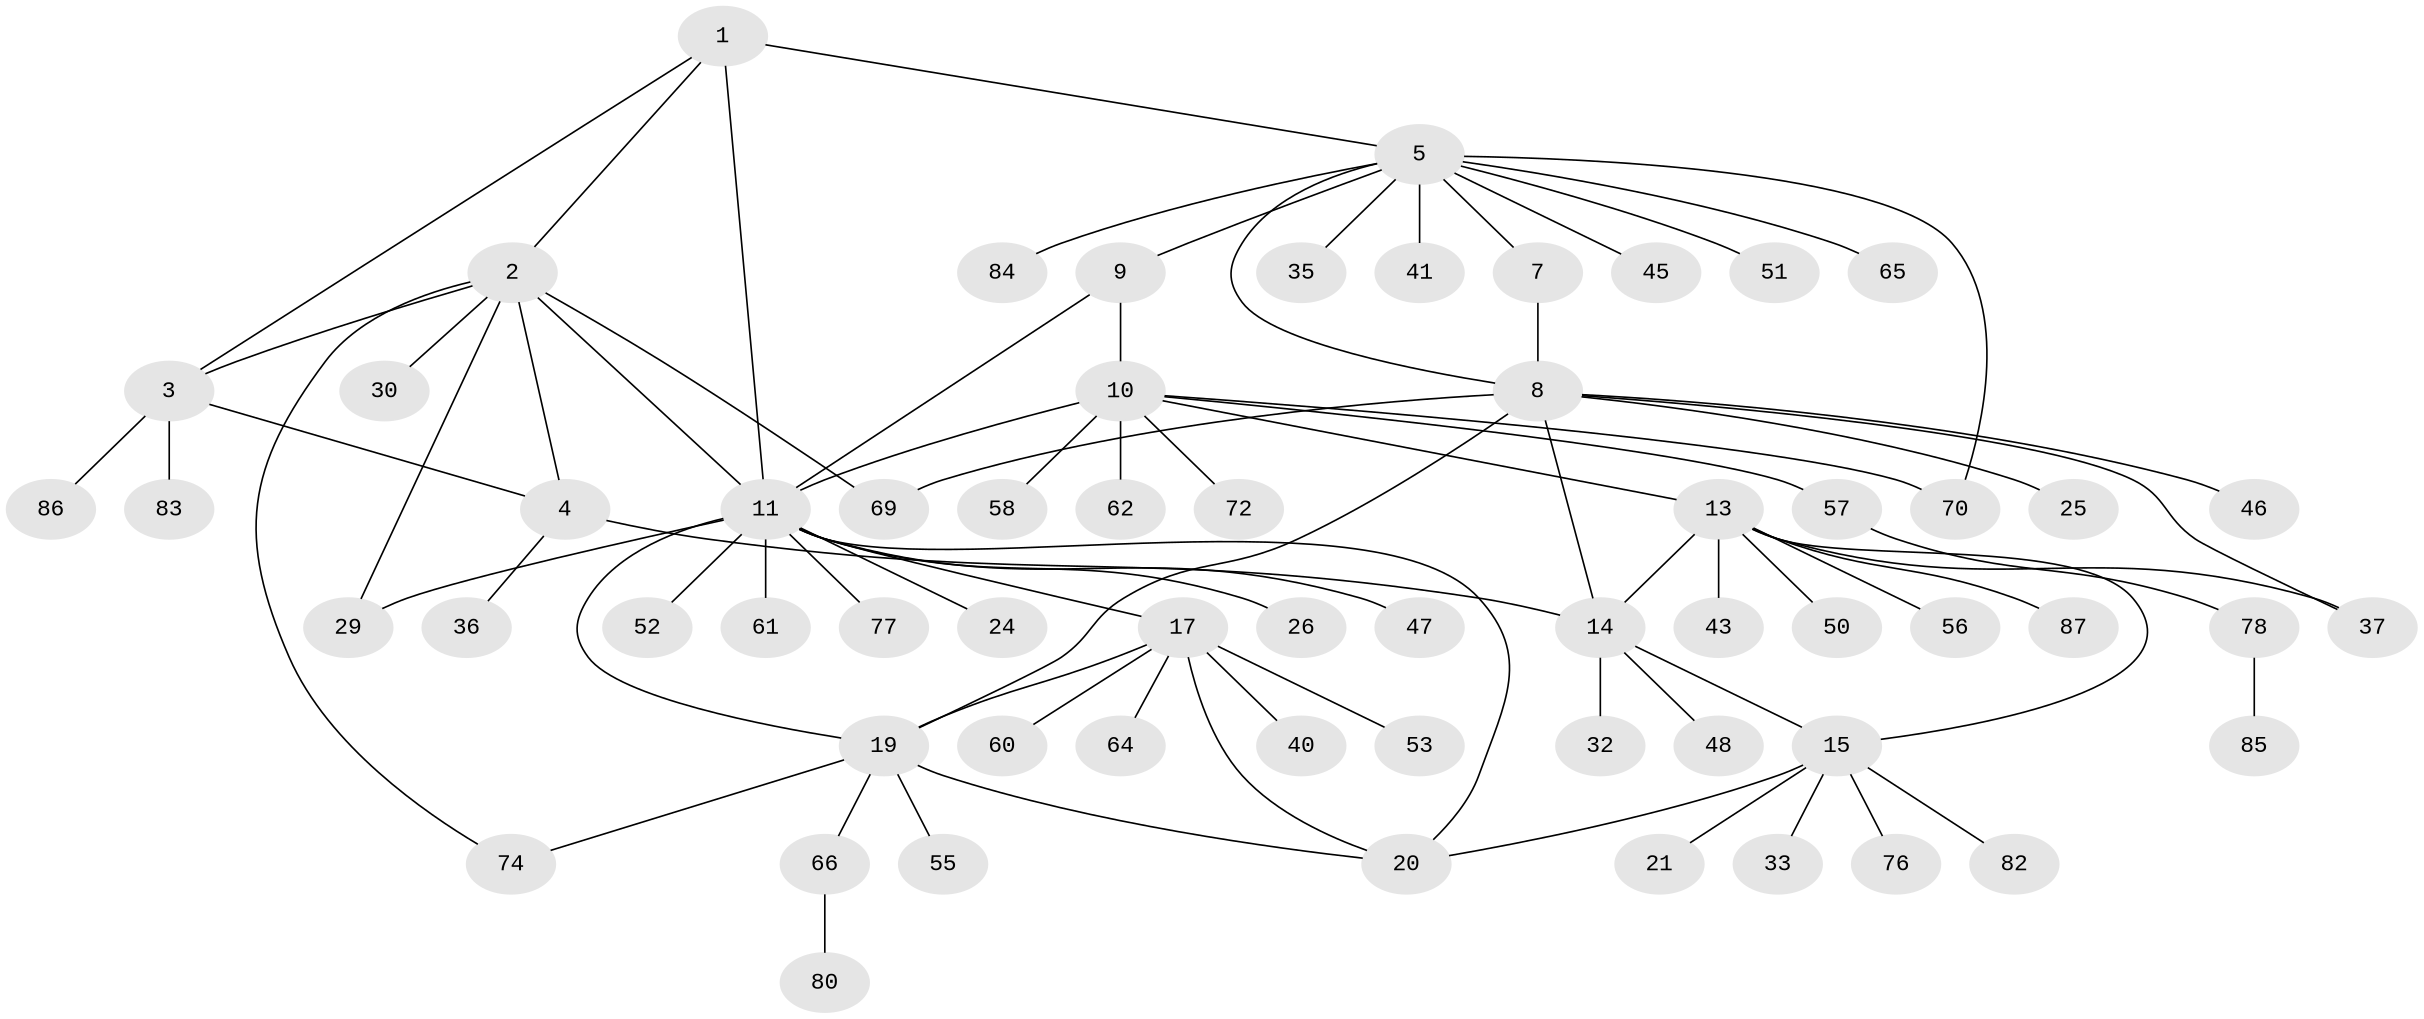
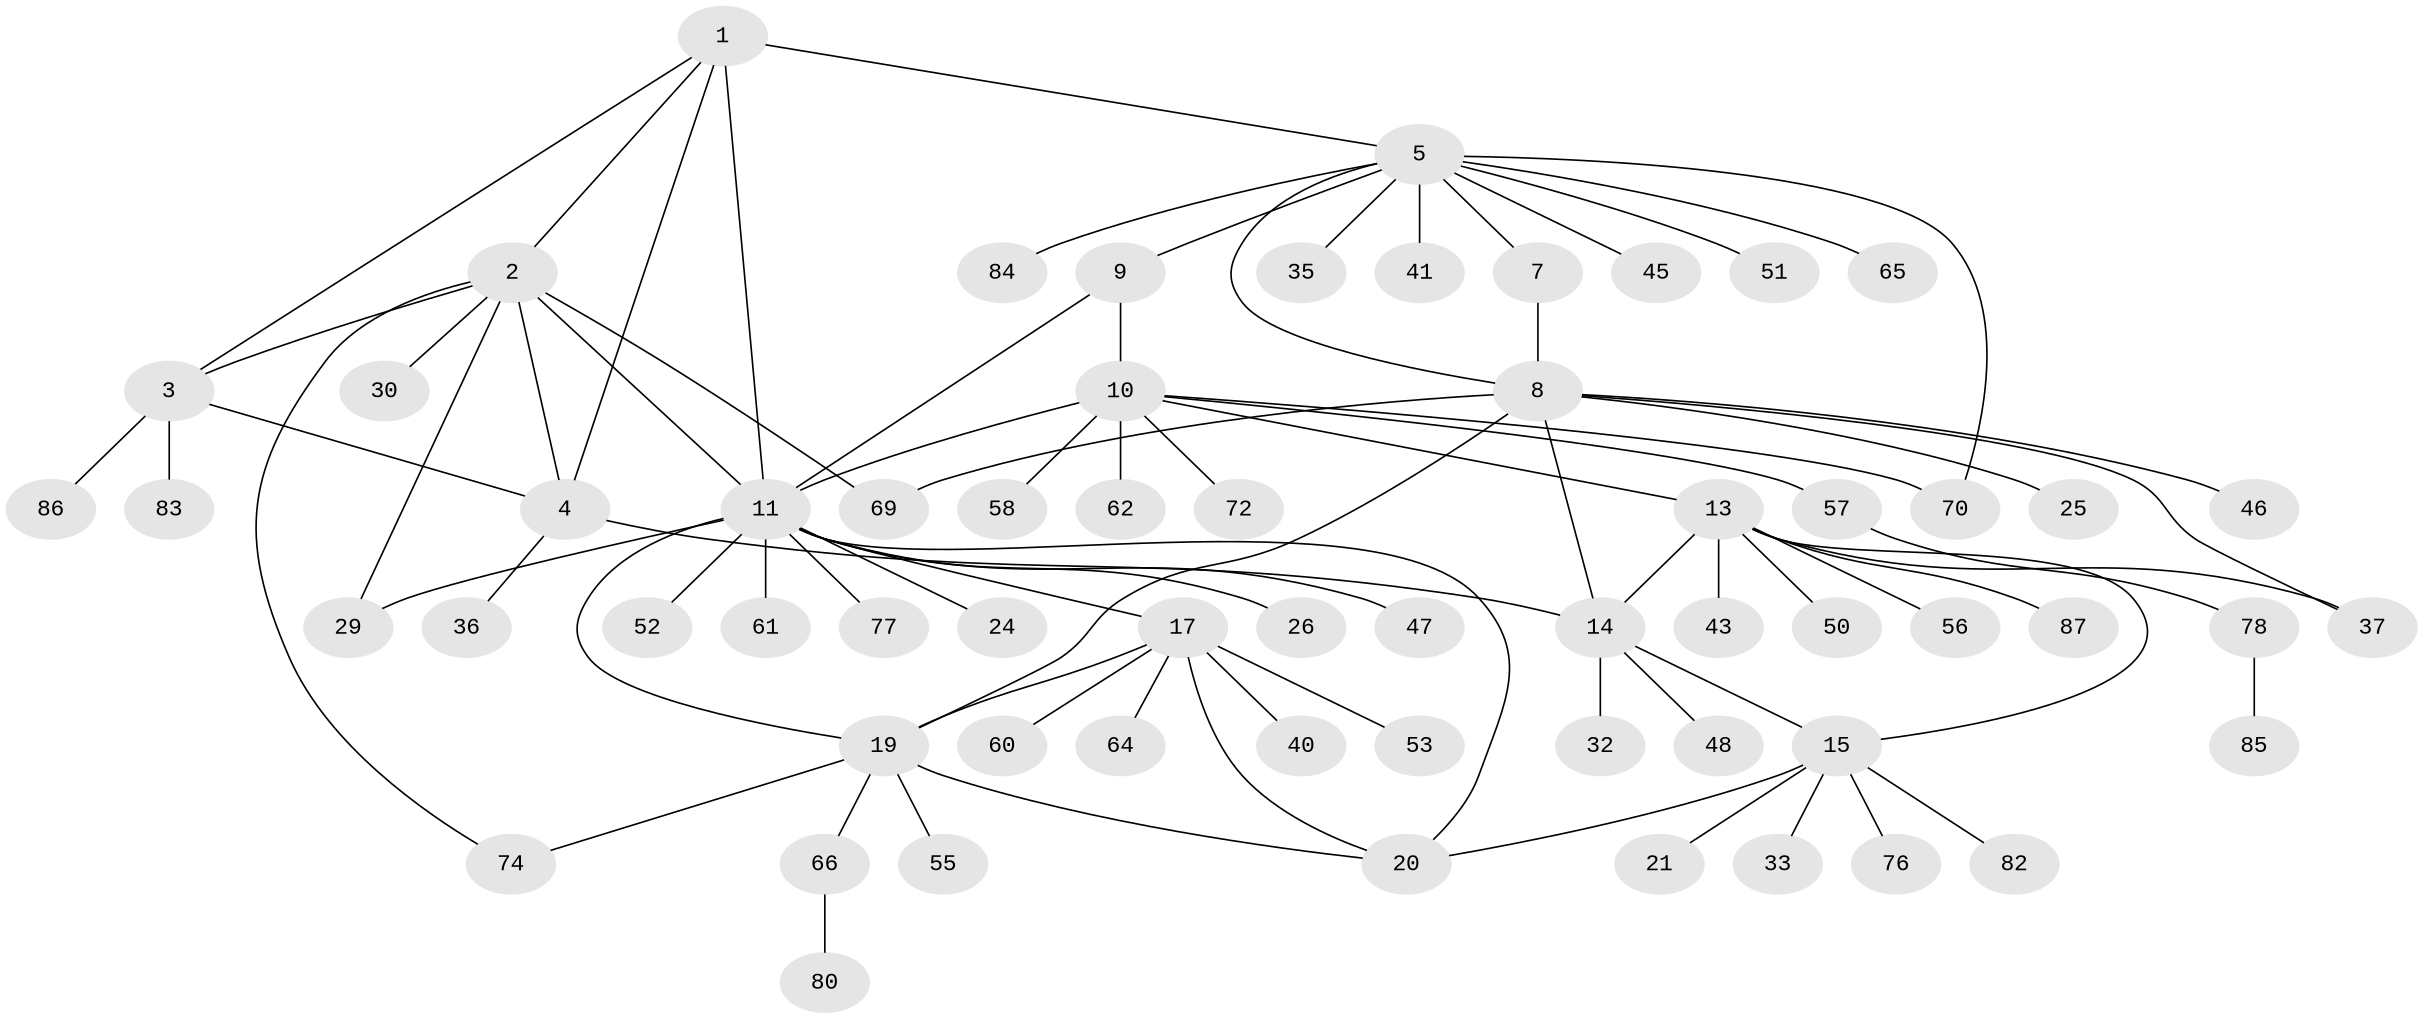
edge "1" -- "4": added
